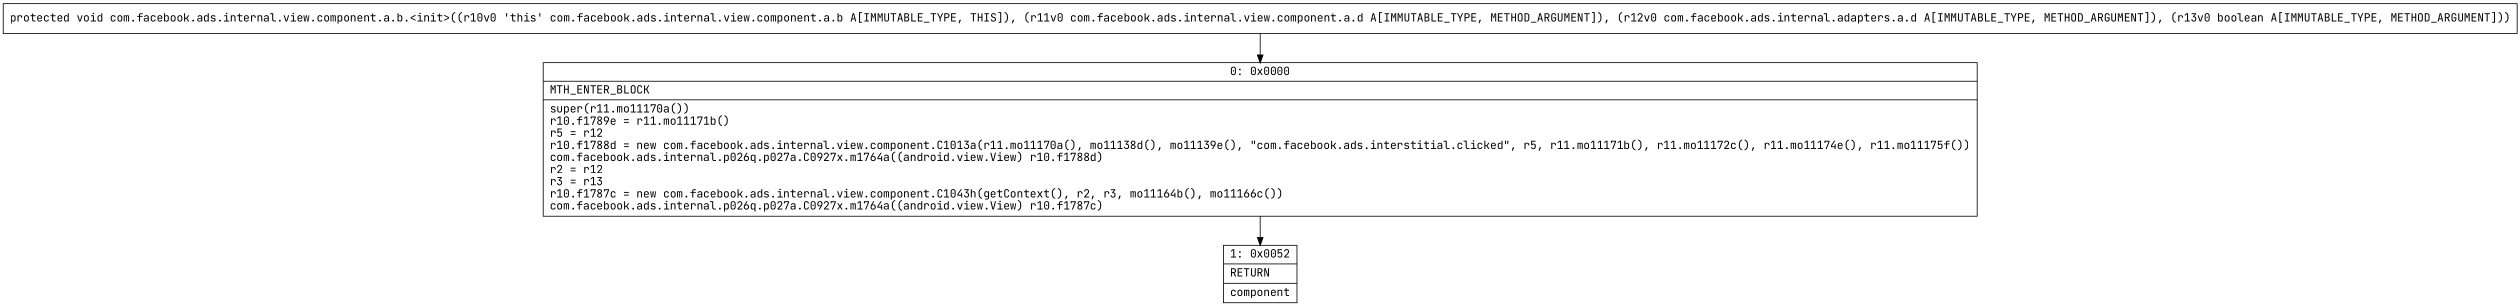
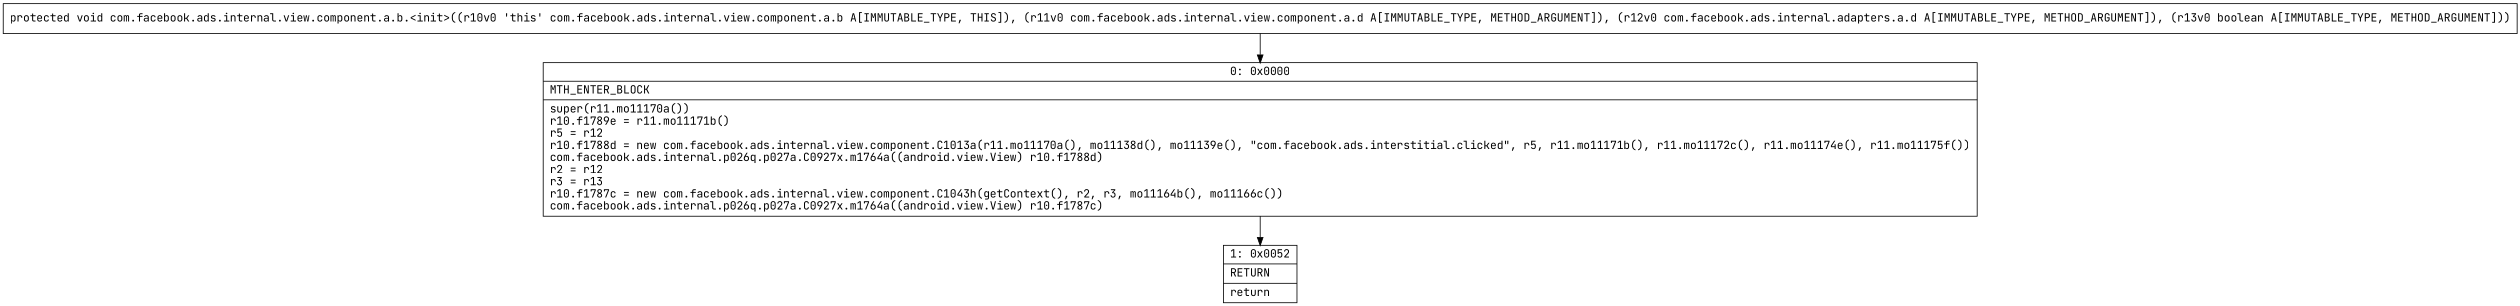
node "1: 0x0052": text "component" -> "return"
